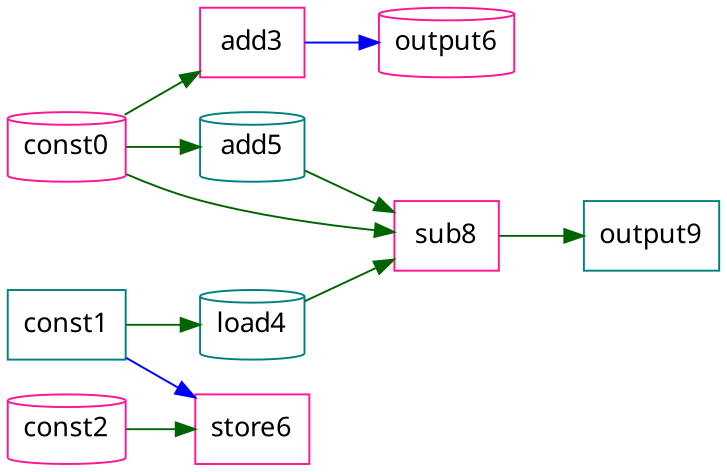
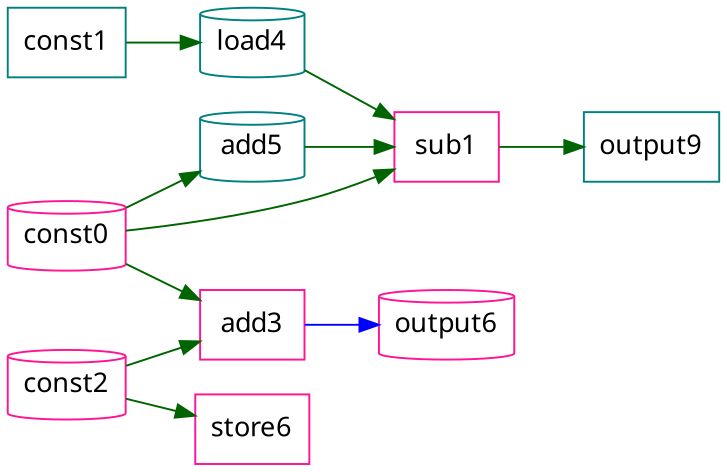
node "sub8": label "sub8" -> "sub1"
edge "const2" -> "add3": added
edge "const1" -> "store6": removed
